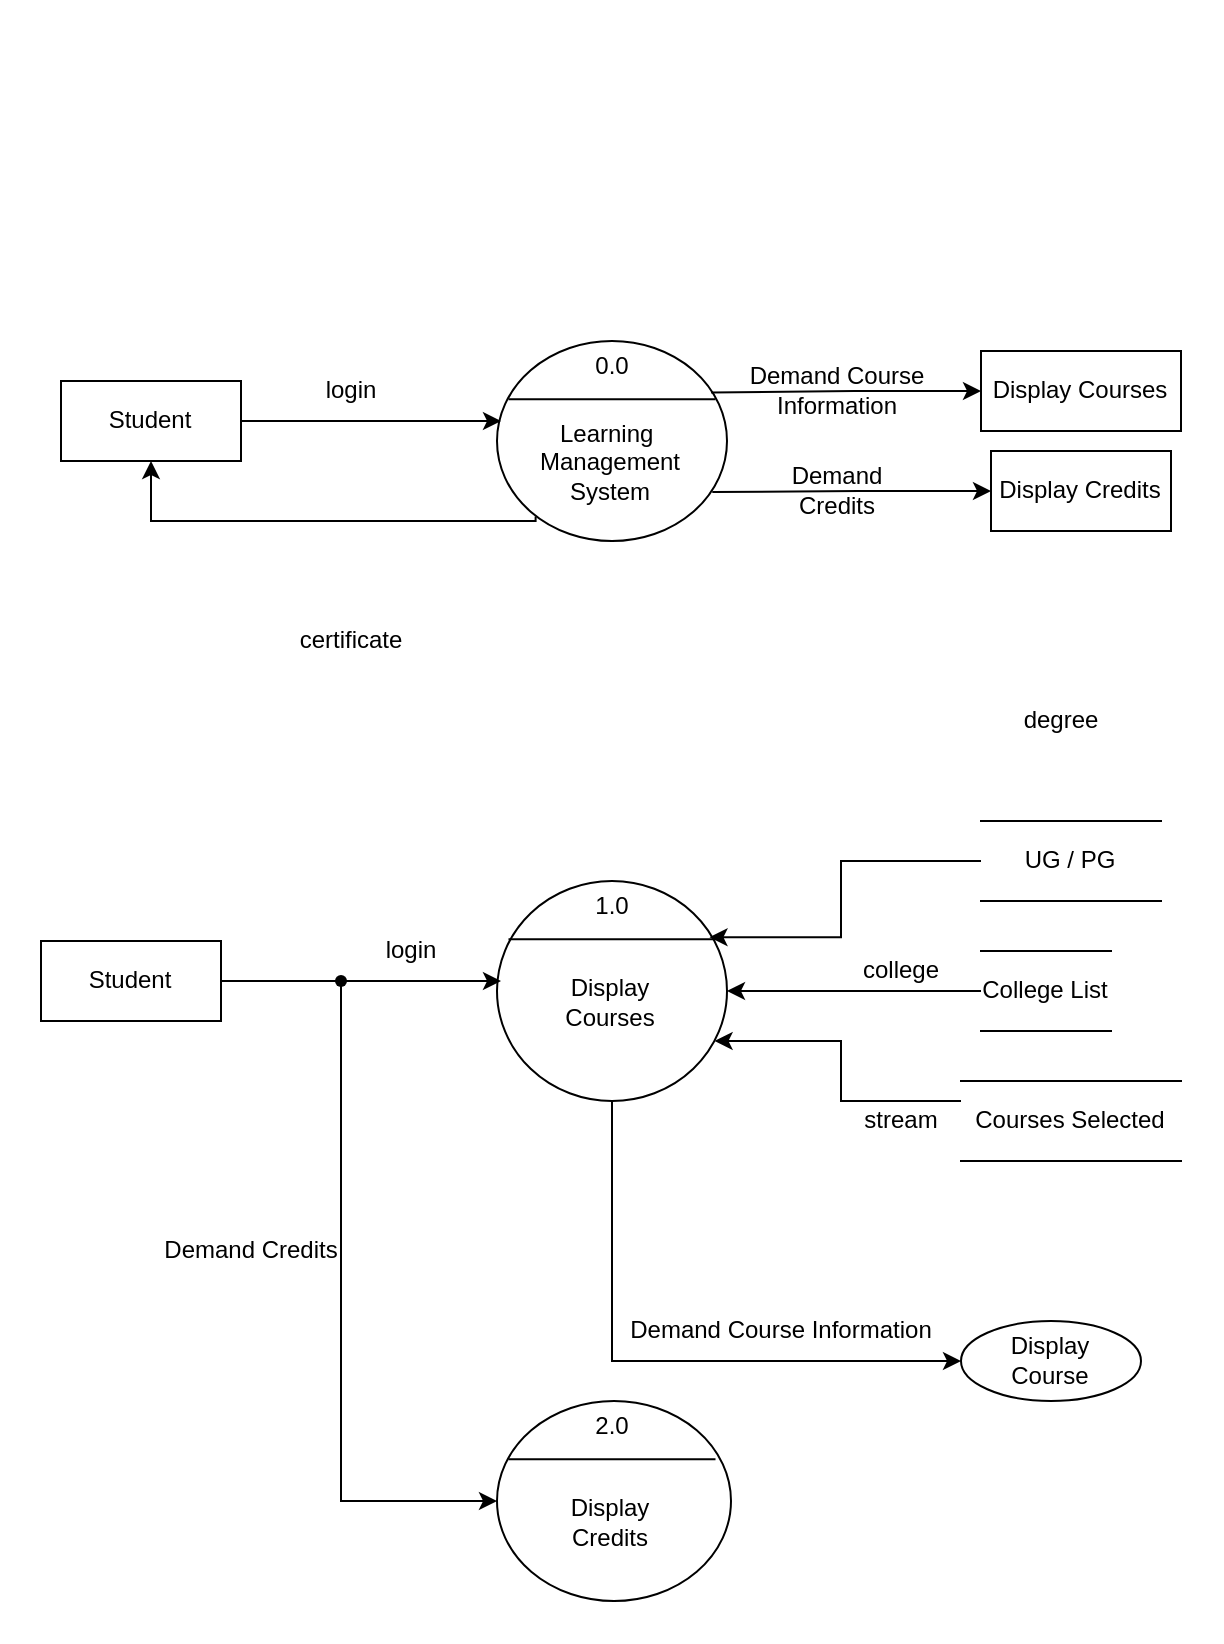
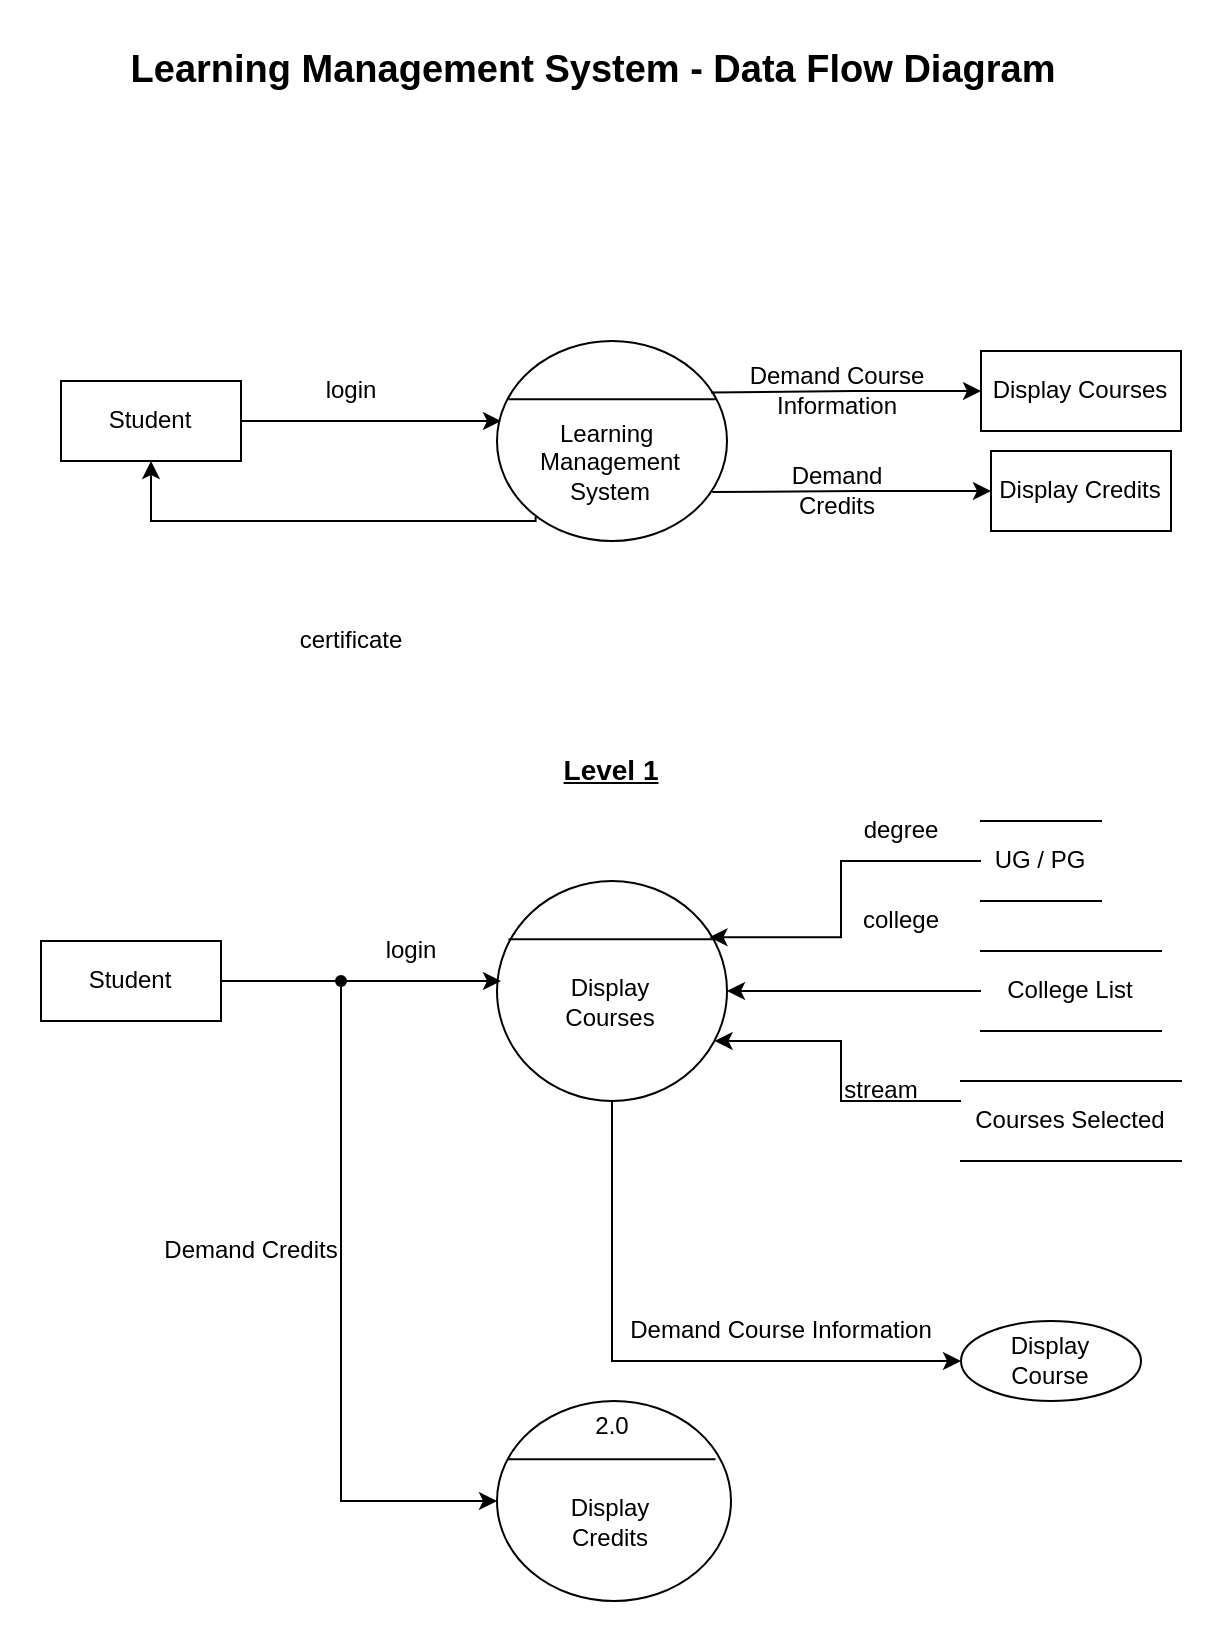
node "Learning Management System - Data Flow Diagram": added
node "0.0": removed
node "degree": moved (1061, 721) -> (901, 831)
node "Level 1": added
node "UG / PG": size 180x80 -> 120x80
node "1.0": removed
node "college": moved (901, 971) -> (901, 921)
node "College List": size 130x80 -> 180x80
node "stream": moved (901, 1121) -> (881, 1091)
